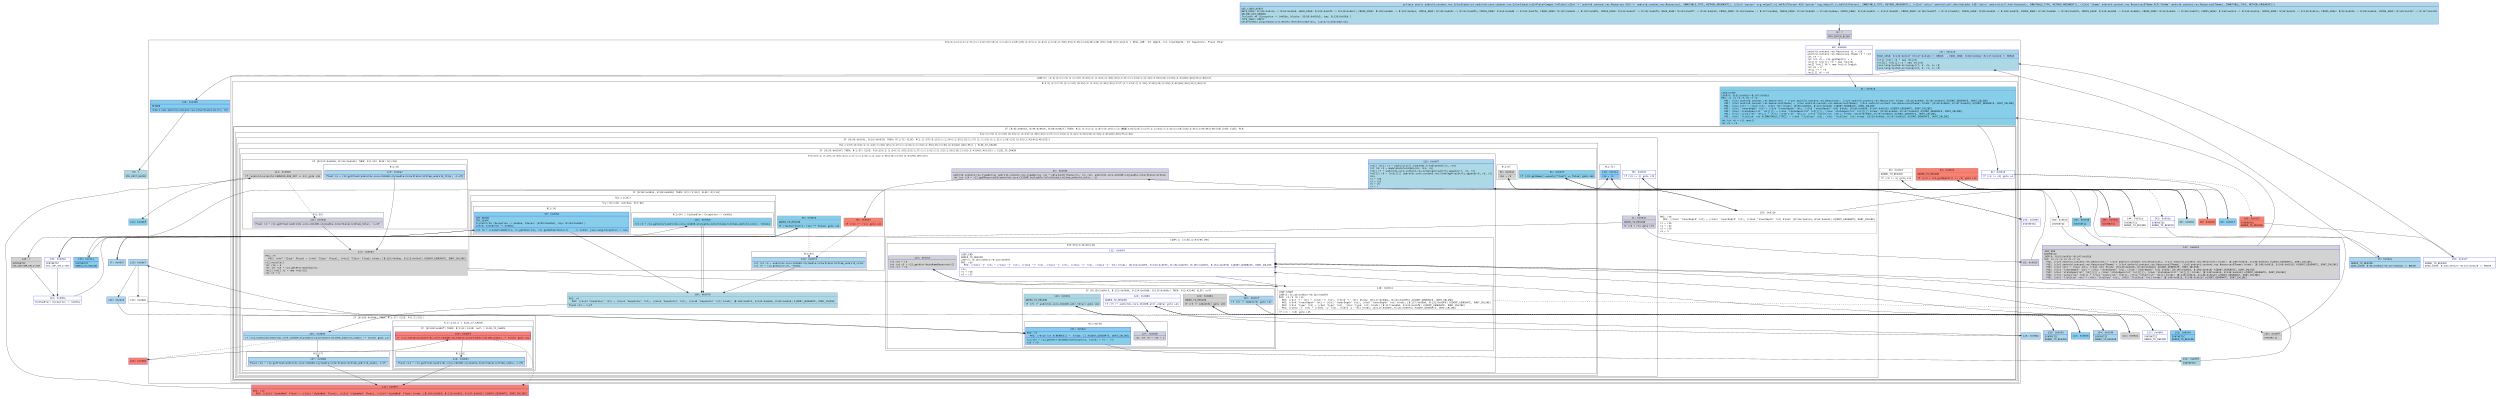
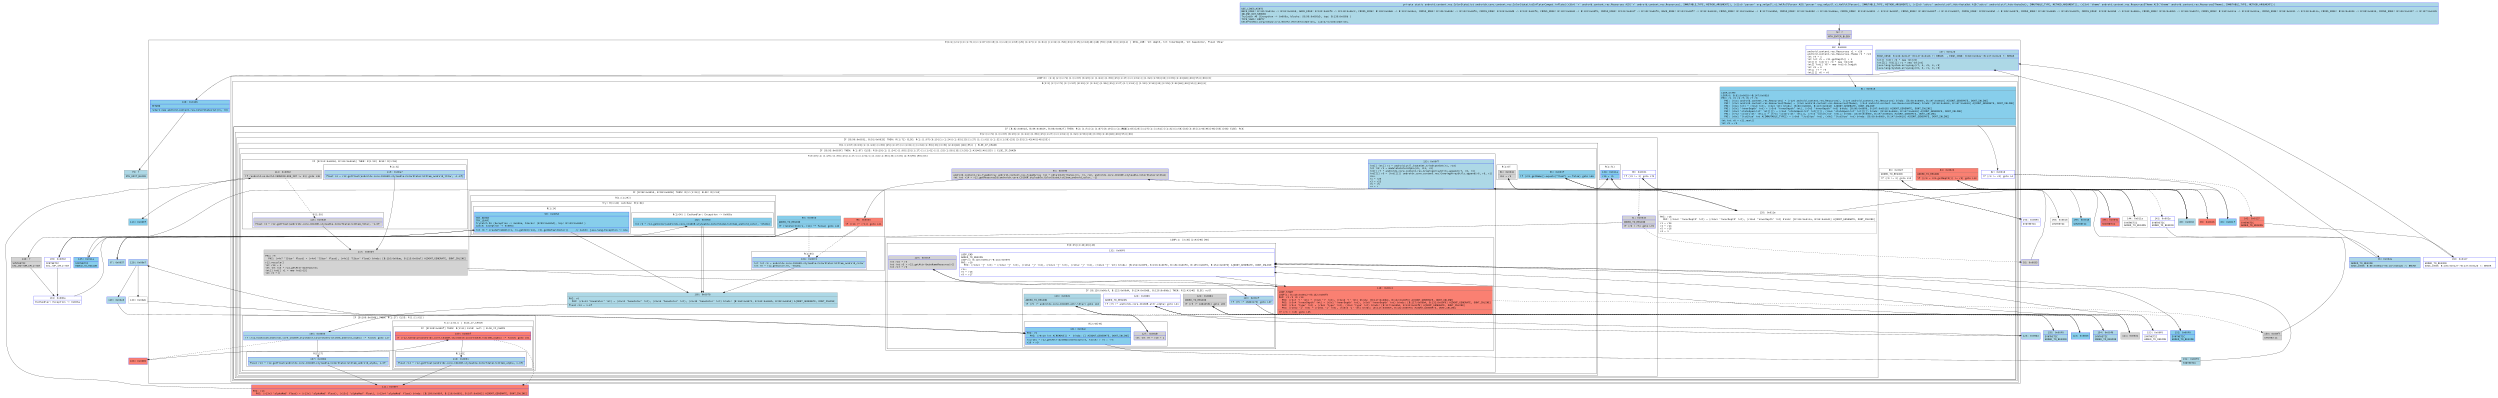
edge "91: 0x0033" -> "92: 0x0035": style solid -> dashed
node "147: 0x0018": removed
node "118: 0x00c2": fillcolor white -> salmon
